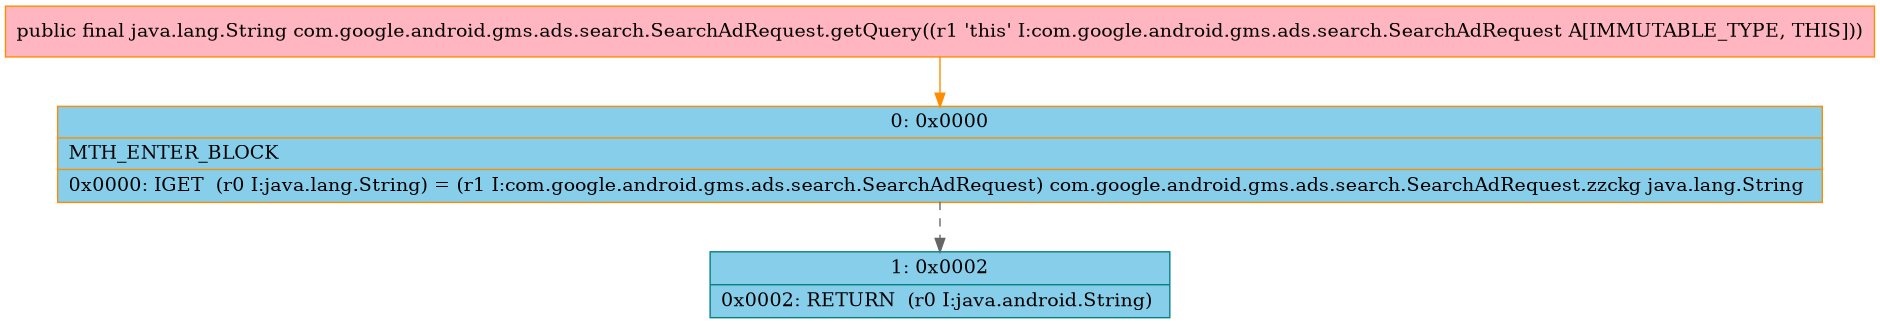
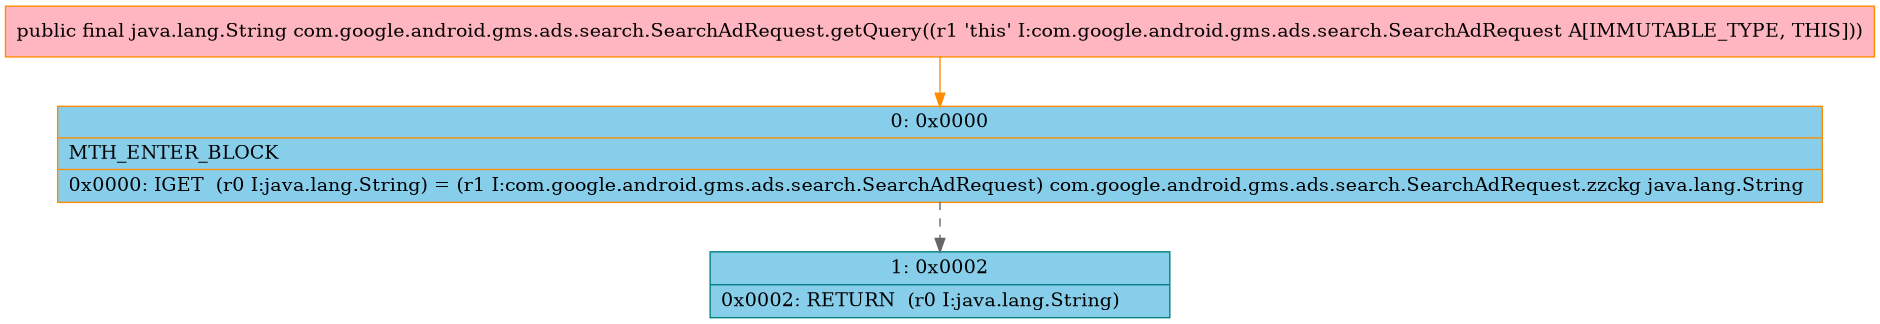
node "1: 0x0002": text "0x0002: RETURN  (r0 I:java.android.String)" -> "0x0002: RETURN  (r0 I:java.lang.String)"
